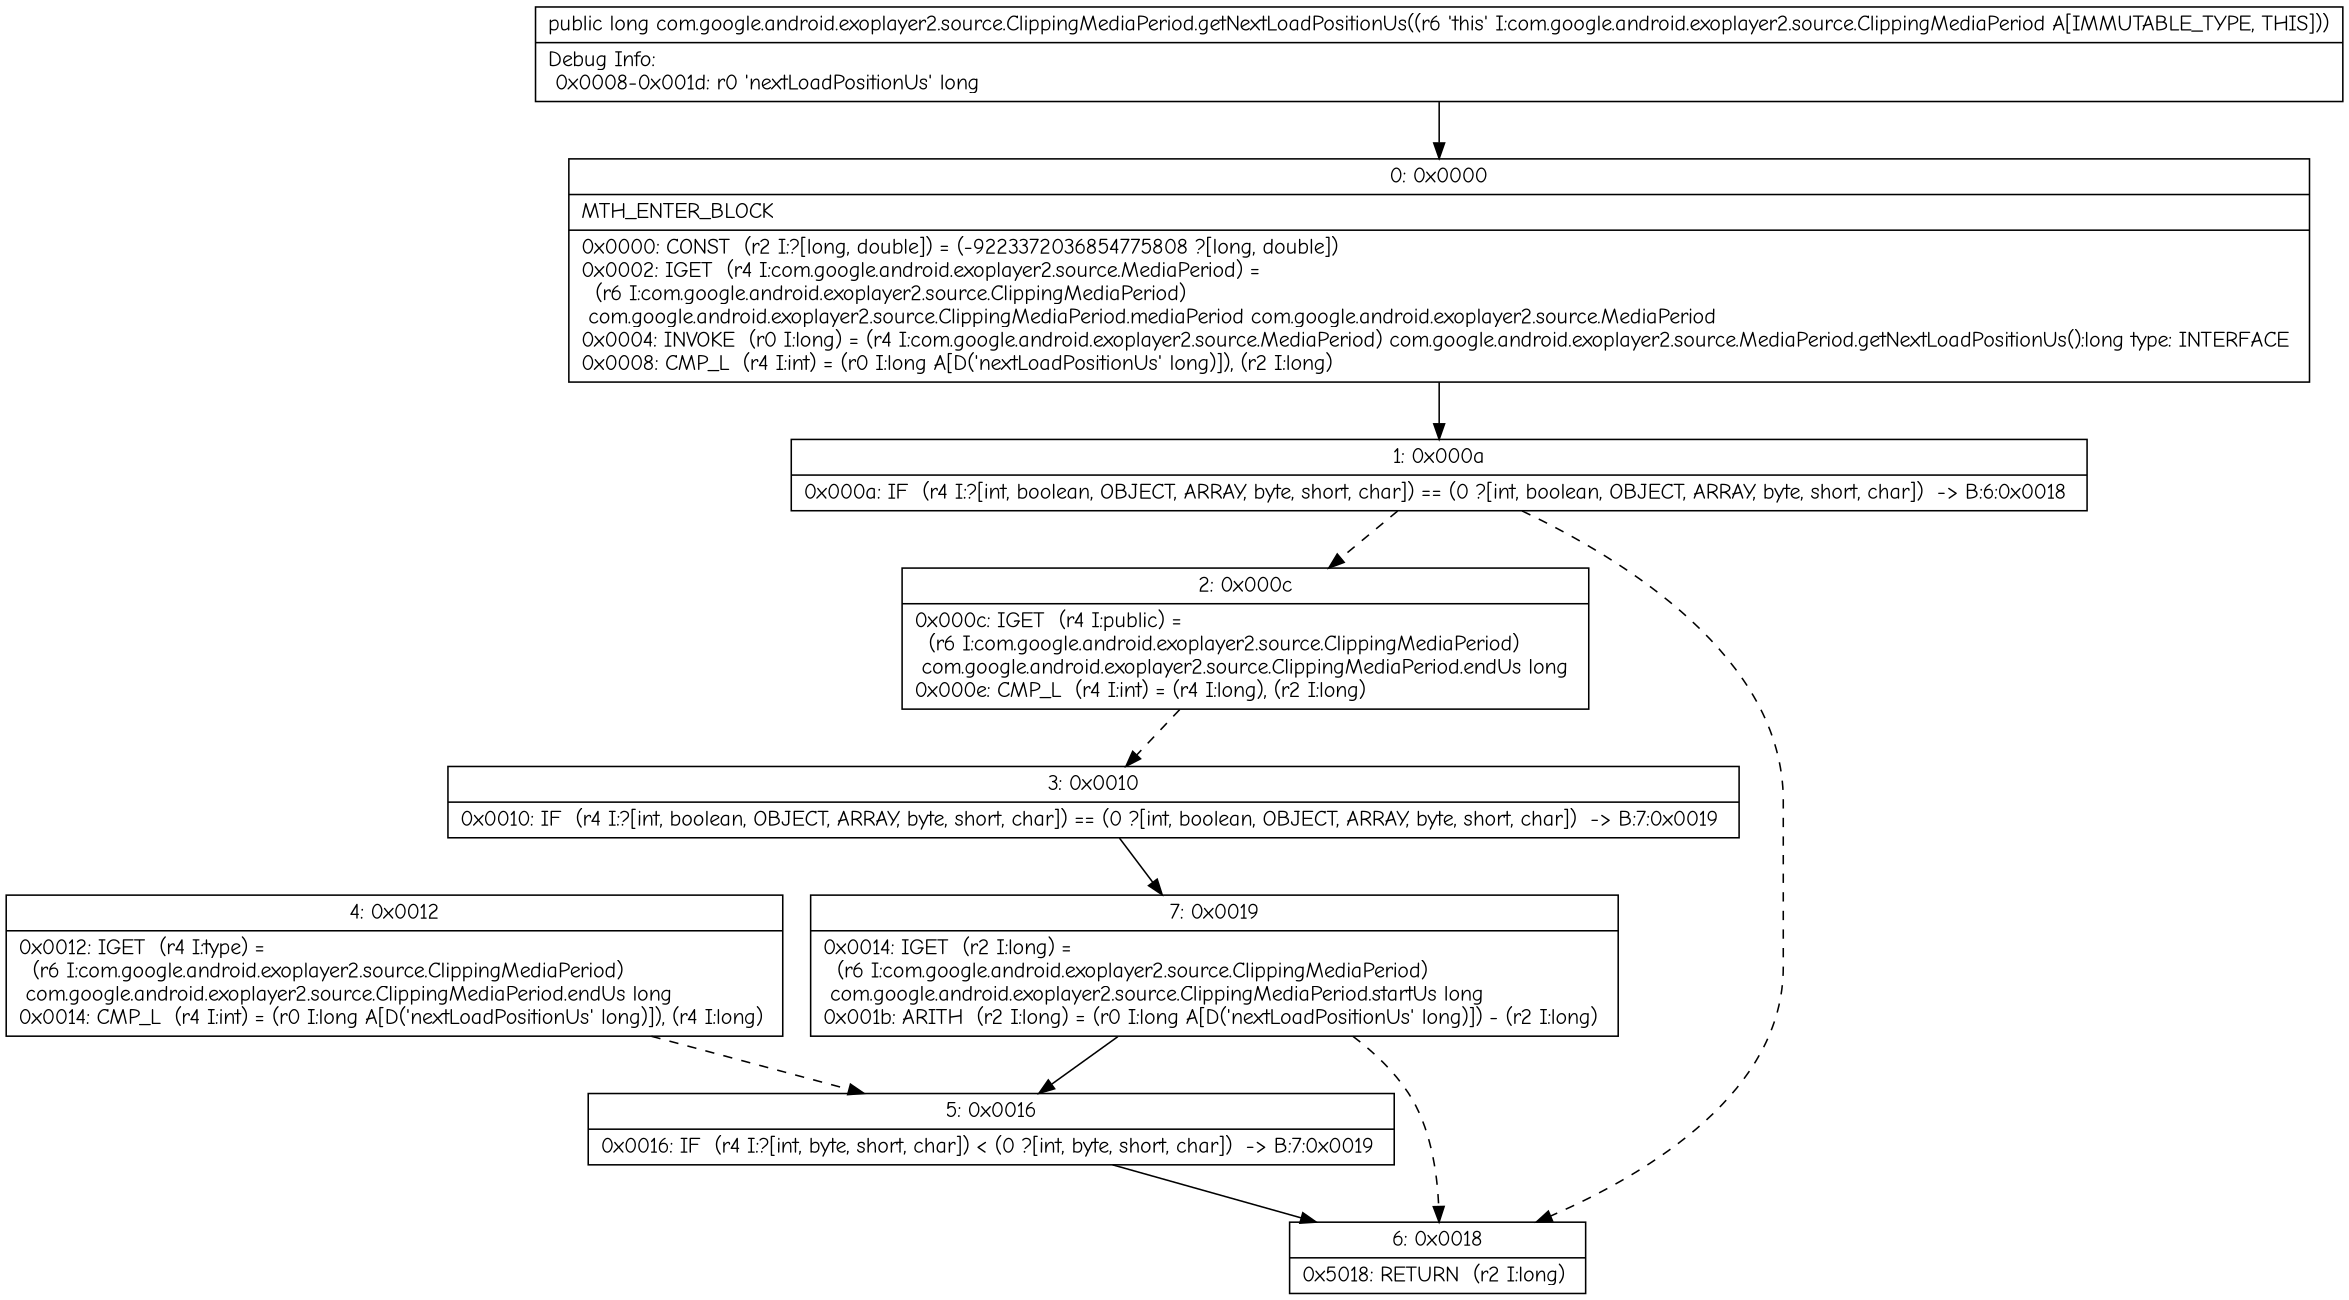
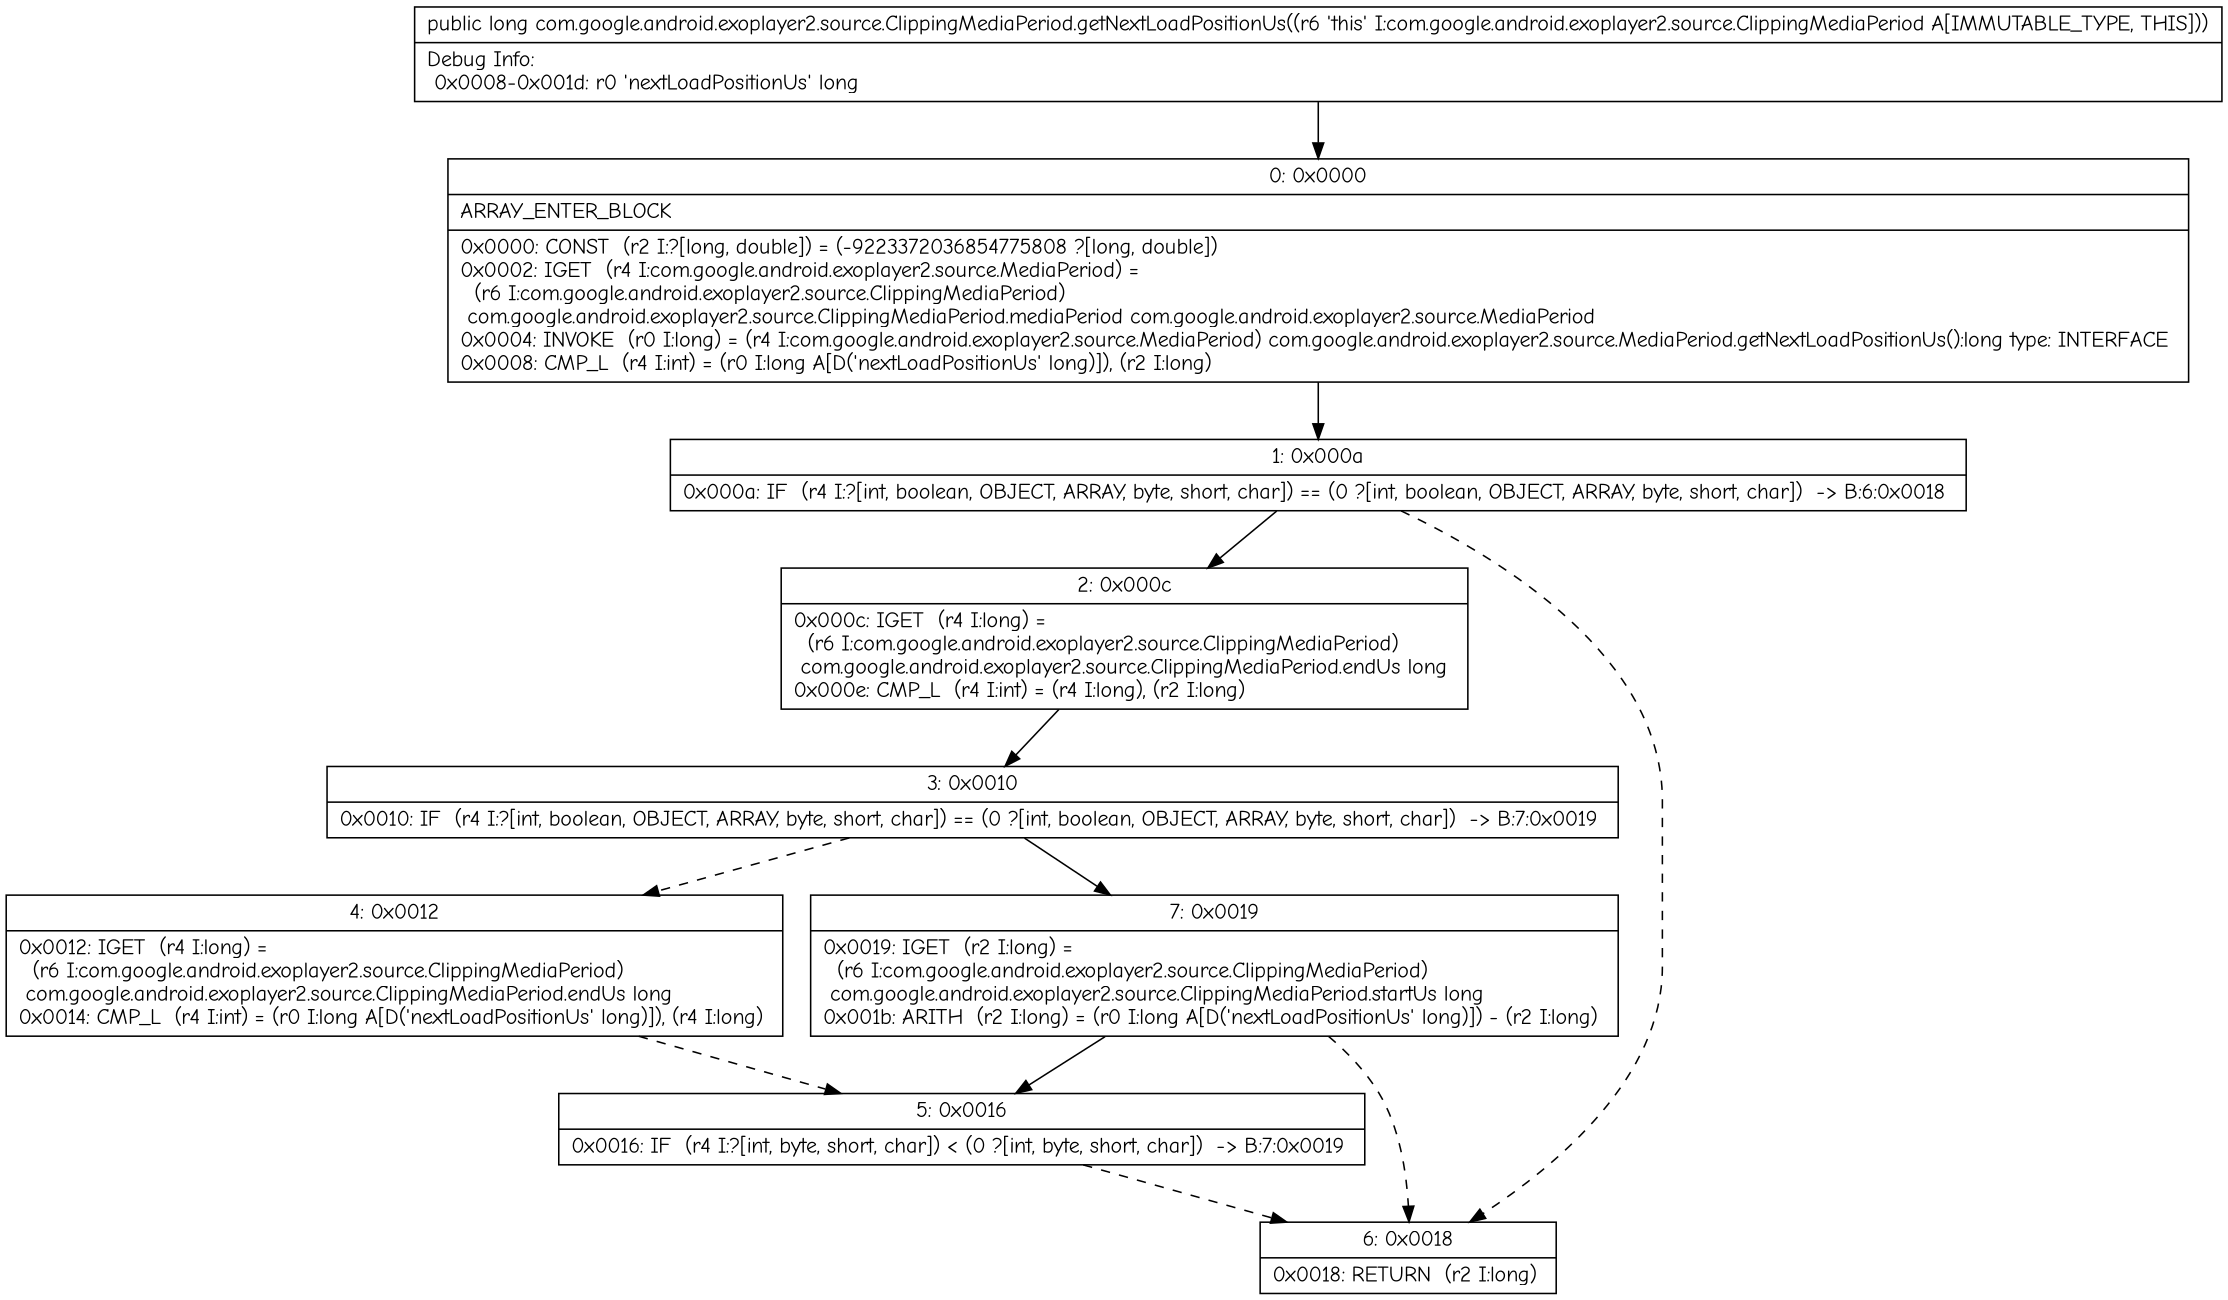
node "0: 0x0000": text "MTH_ENTER_BLOCK" -> "ARRAY_ENTER_BLOCK"
edge "1: 0x000a" -> "2: 0x000c": style dashed -> solid
node "2: 0x000c": text "0x000c: IGET  (r4 I:public) =" -> "0x000c: IGET  (r4 I:long) ="
edge "2: 0x000c" -> "3: 0x0010": style dashed -> solid
edge "3: 0x0010" -> "4: 0x0012": added
node "4: 0x0012": text "0x0012: IGET  (r4 I:type) =" -> "0x0012: IGET  (r4 I:long) ="
node "7: 0x0019": text "0x0014: IGET  (r2 I:long) =" -> "0x0019: IGET  (r2 I:long) ="
edge "5: 0x0016" -> "6: 0x0018": style solid -> dashed
node "6: 0x0018": text "0x5018: RETURN  (r2 I:long)" -> "0x0018: RETURN  (r2 I:long)"
